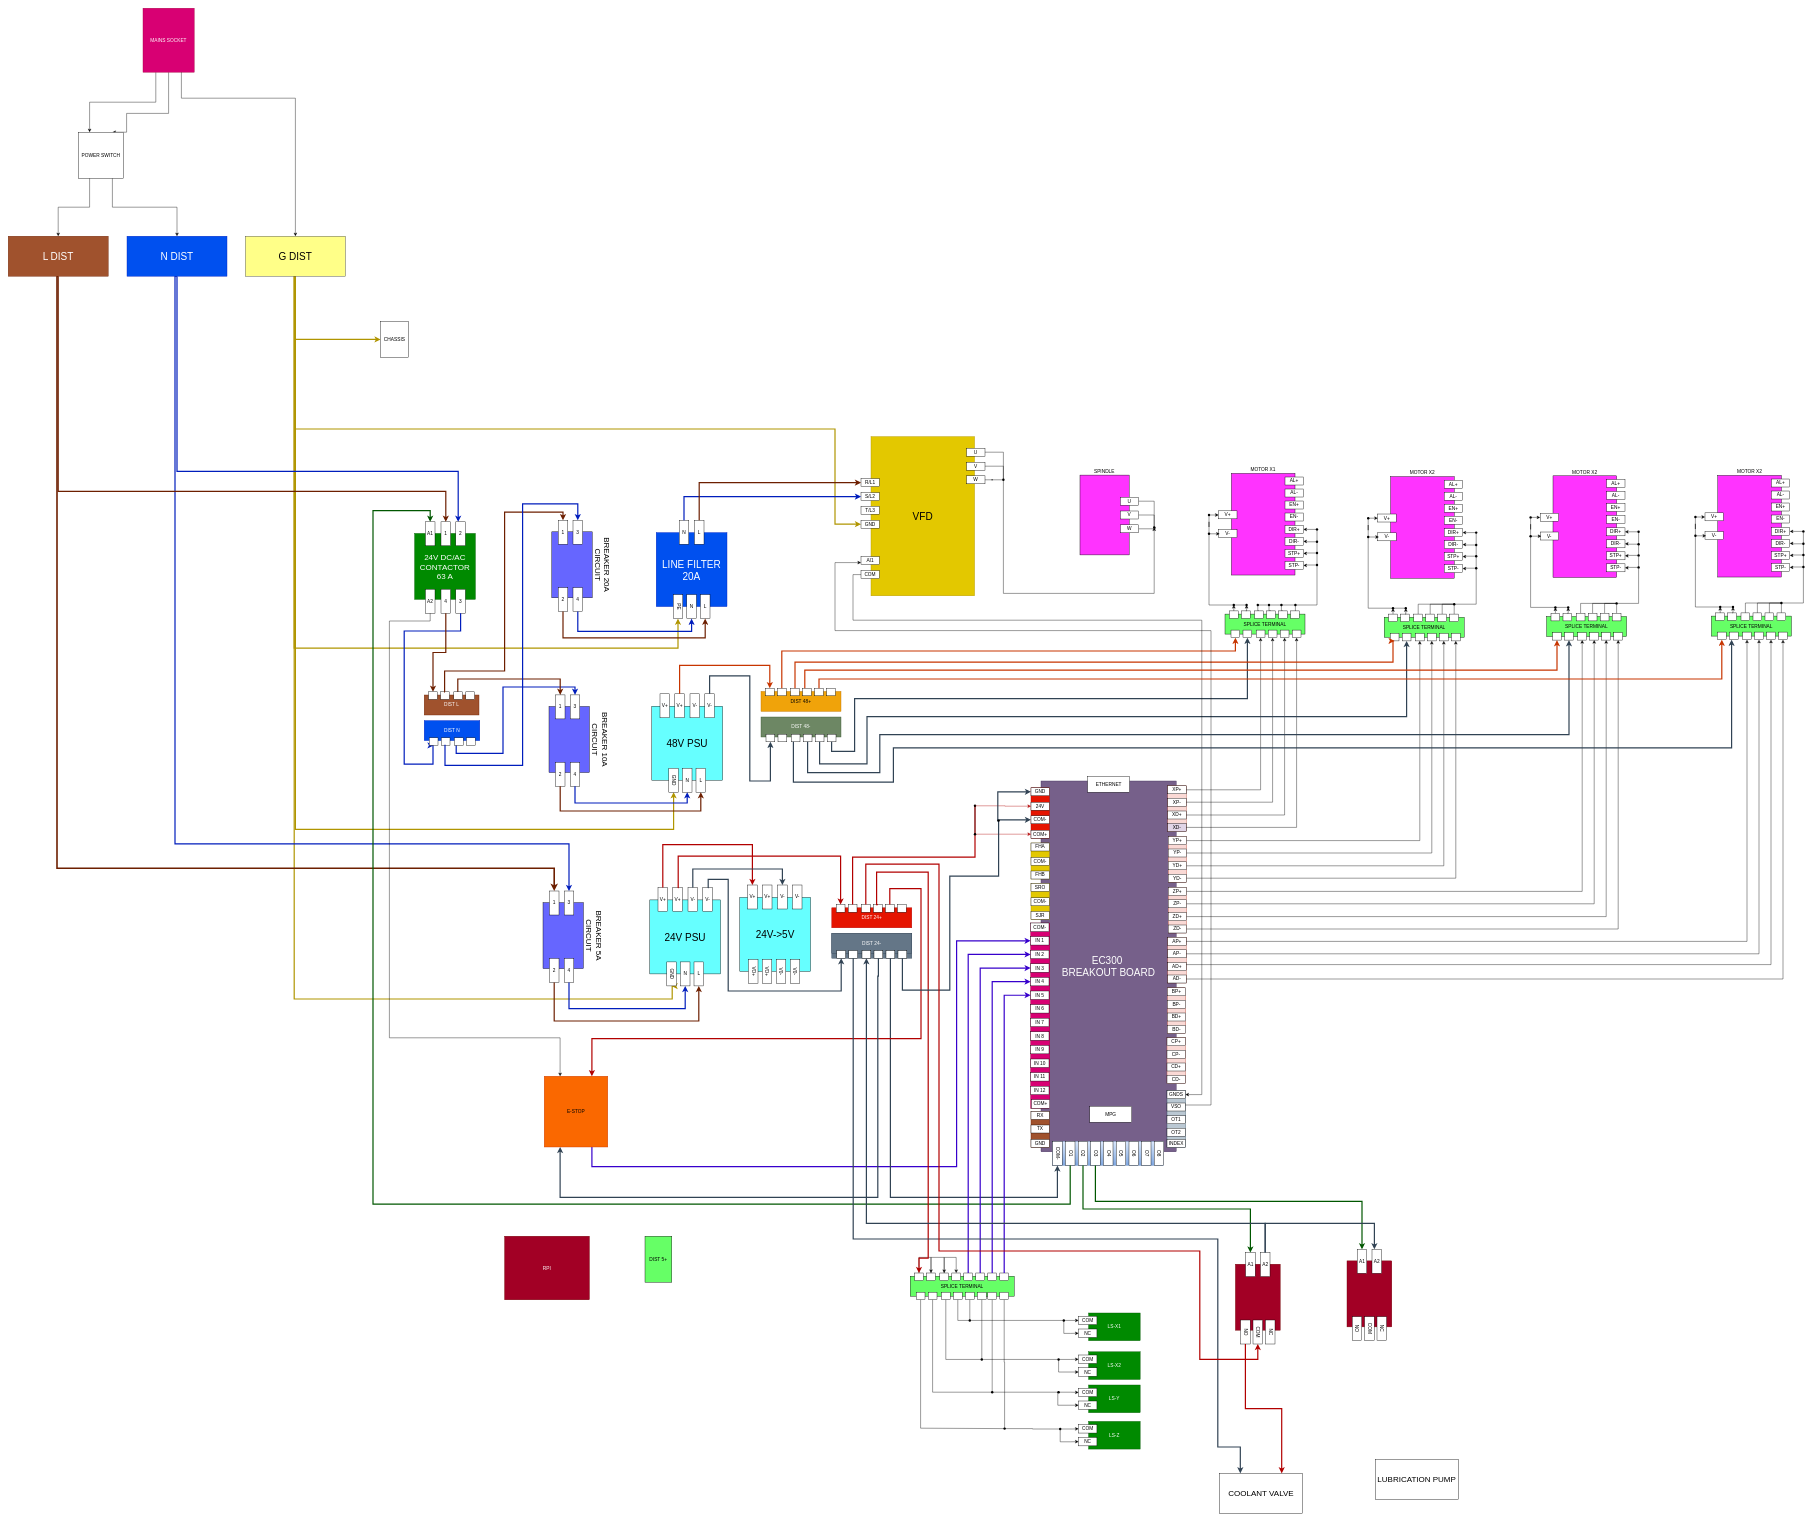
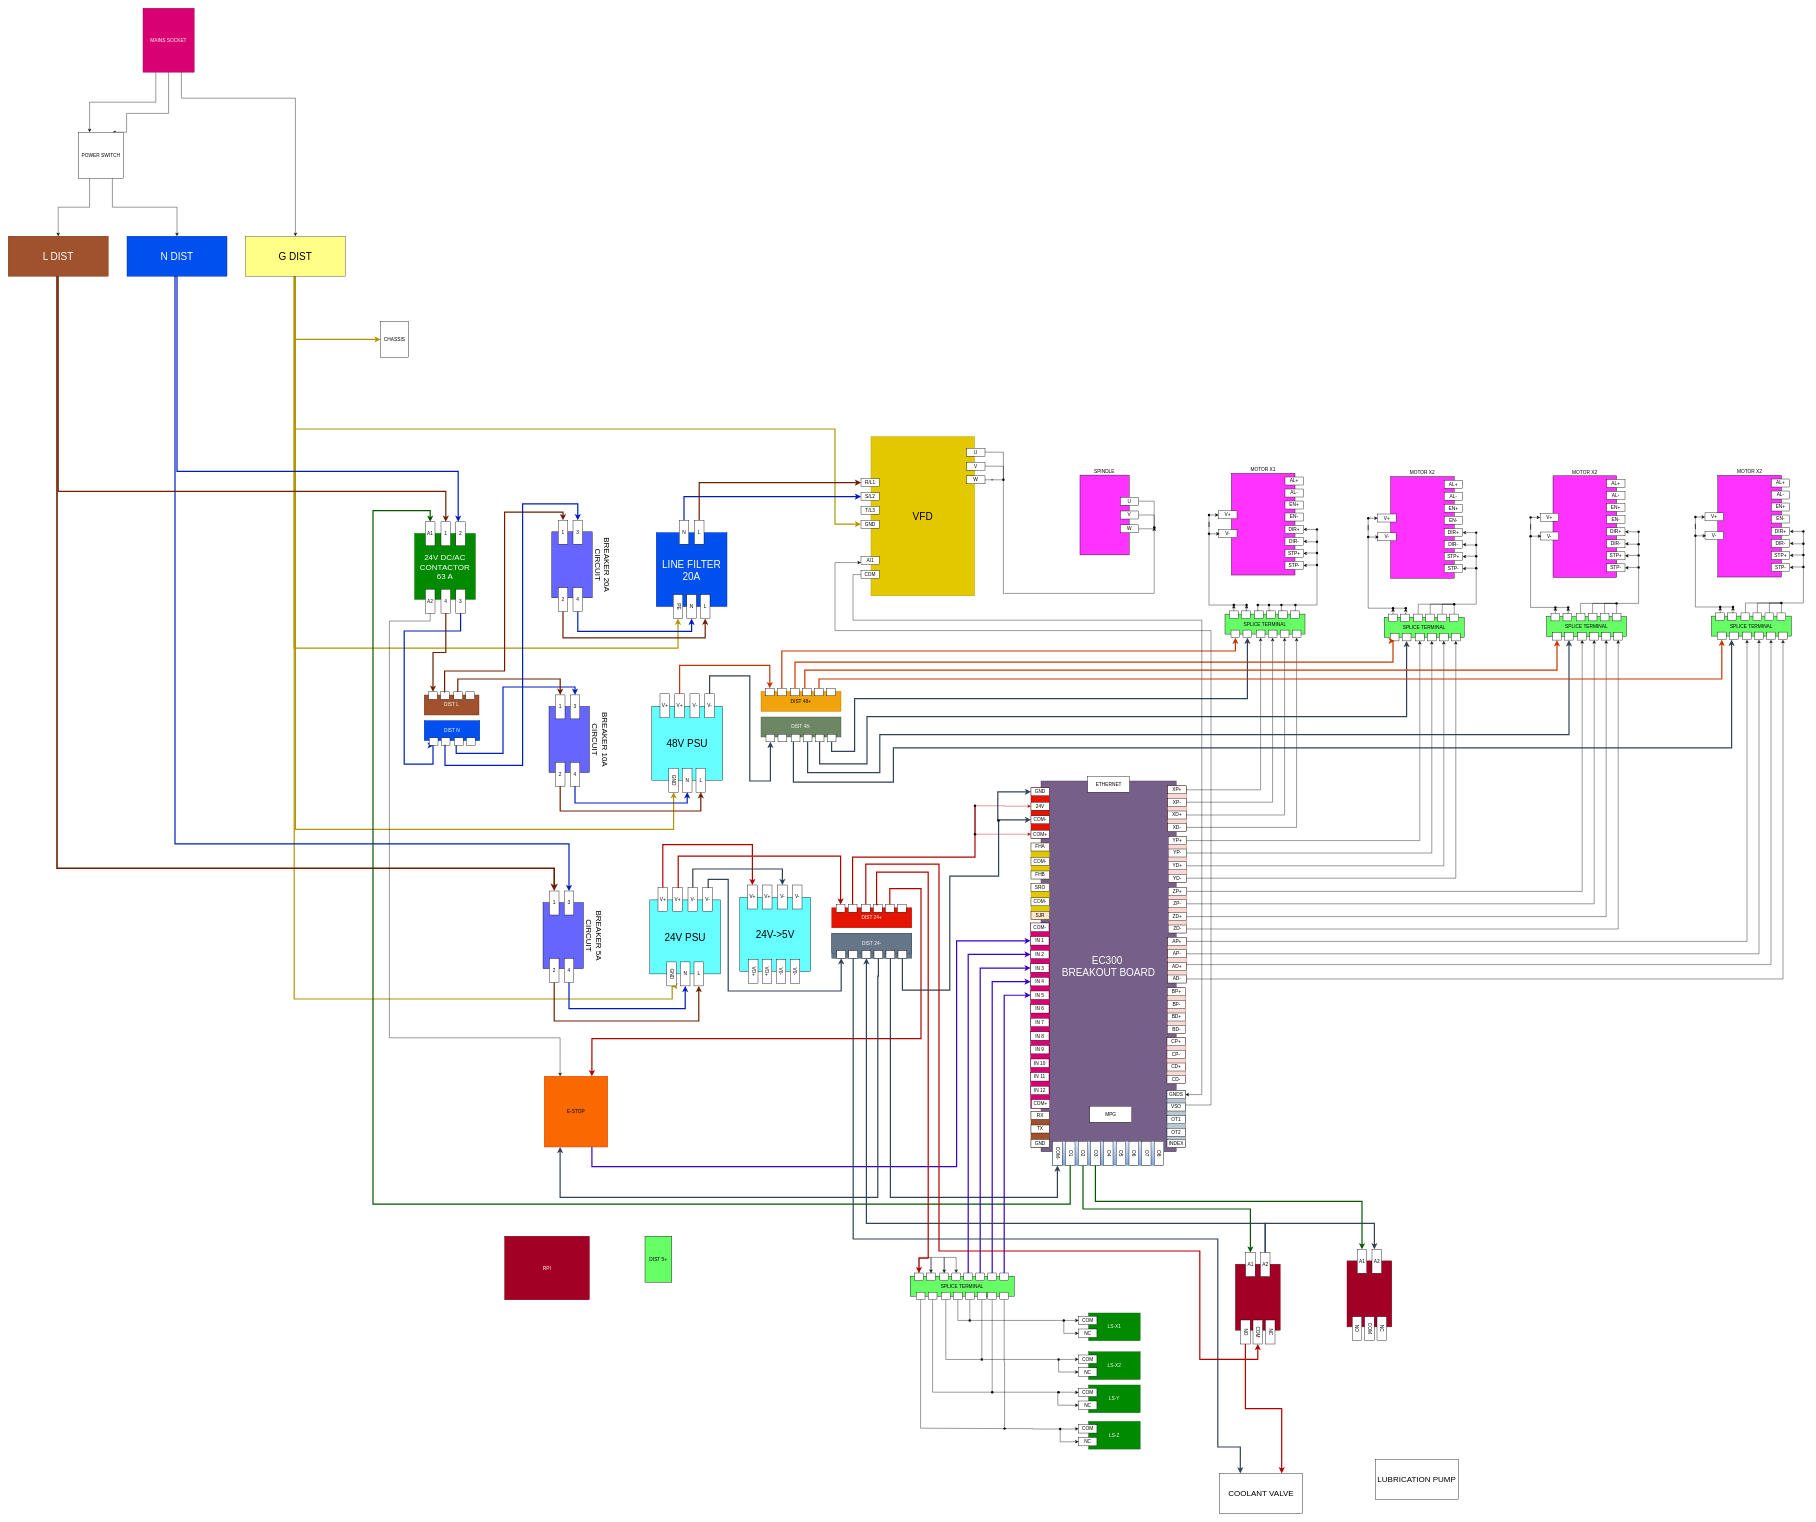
node "XD-": fillcolor #e1d5e7 -> #ffffff
node "SJR": fillcolor #ffffff -> #ffe6cc
